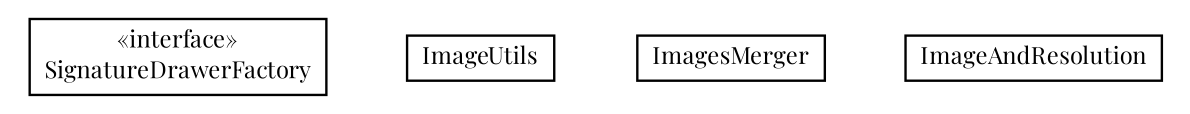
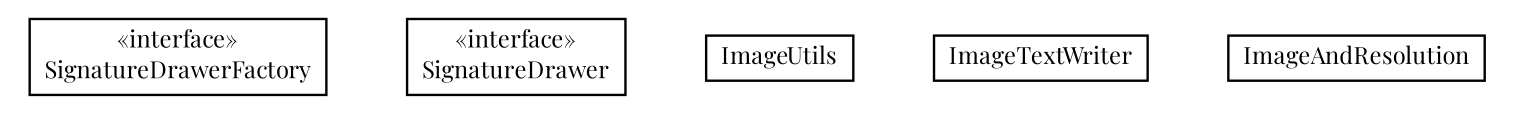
node "SignatureDrawer": added
node "ImagesMerger": removed
node "ImageTextWriter": added
